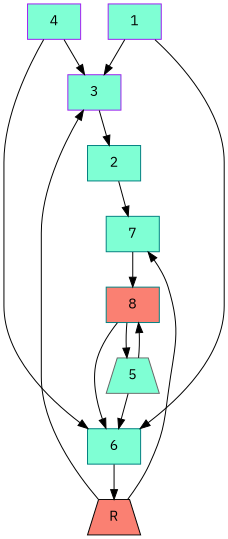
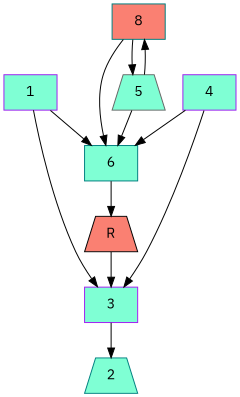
node "2": shape box -> trapezium
node "7": removed
